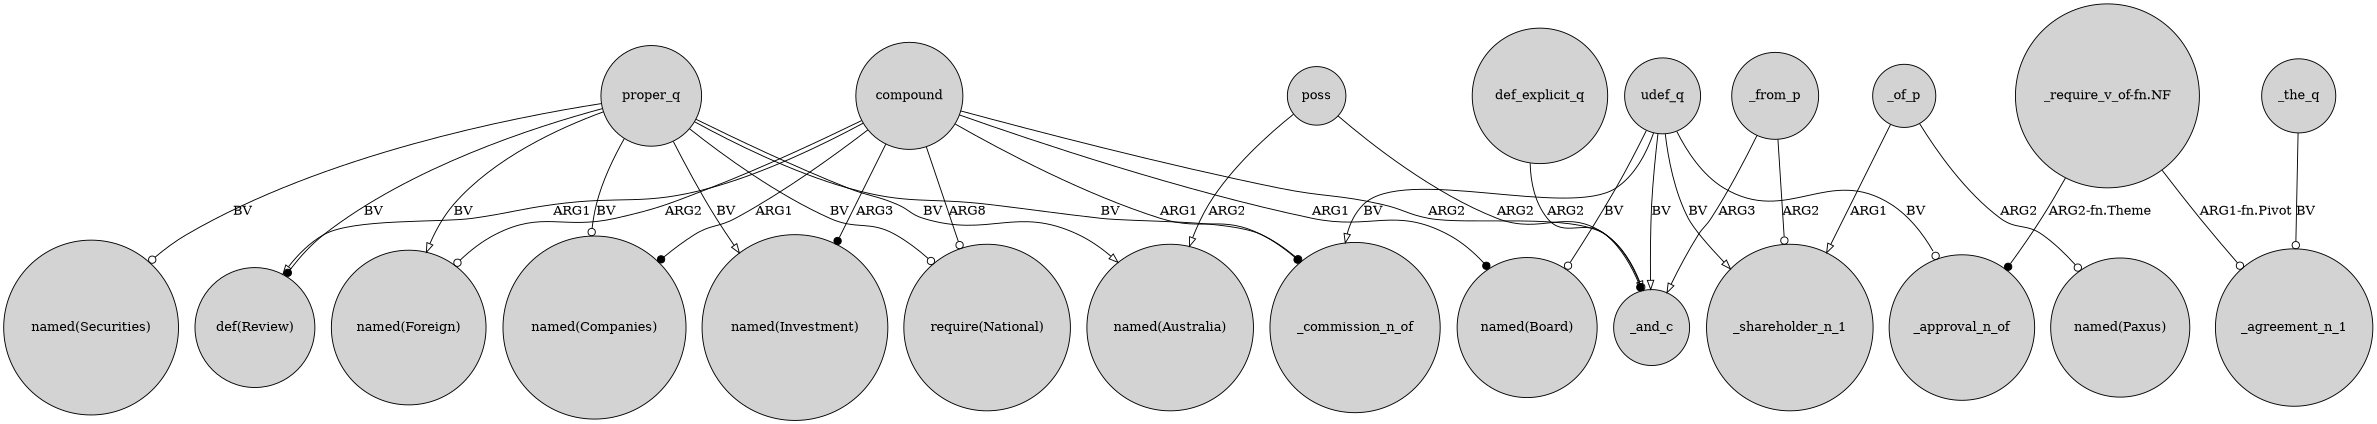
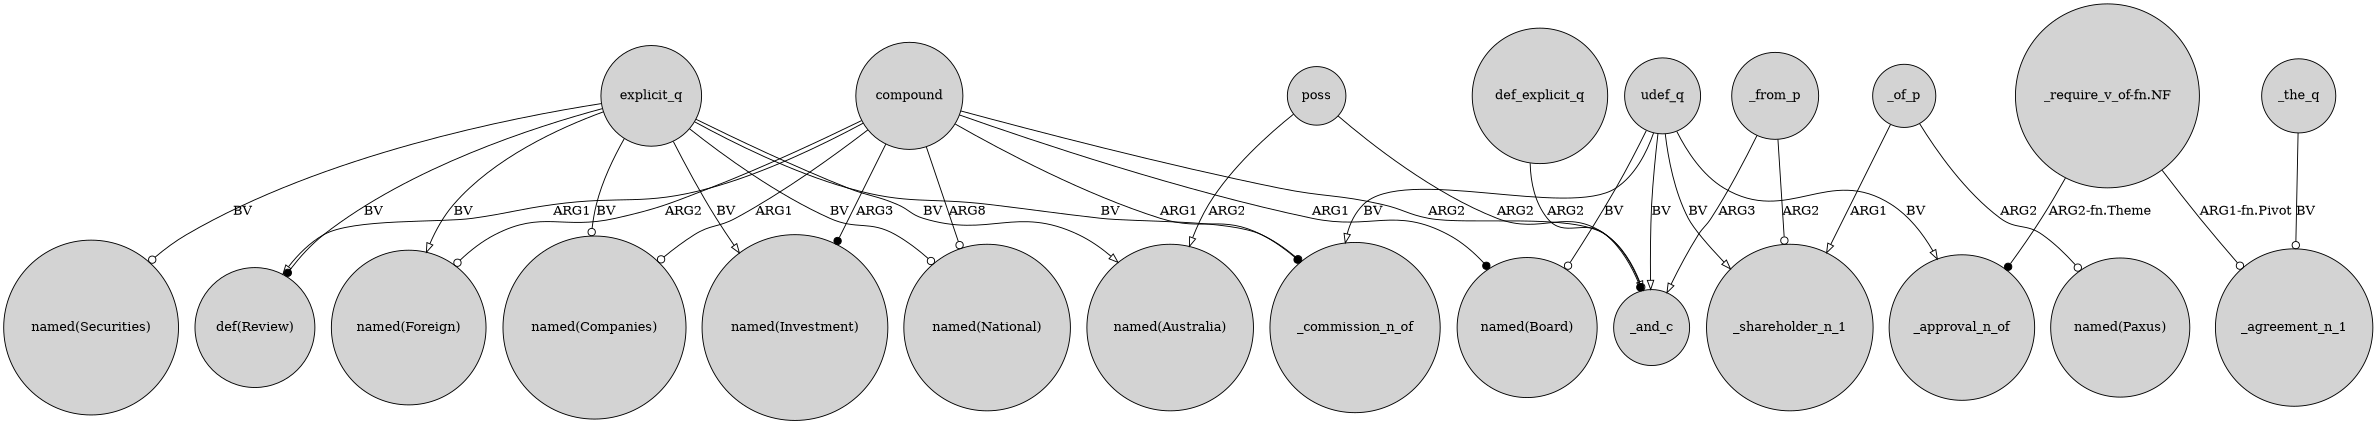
node "proper_q": label "proper_q" -> "explicit_q"
edge "udef_q" -> "_approval_n_of": arrowhead odot -> onormal
edge "compound" -> "named(Companies)": arrowhead dot -> odot
node "require(National)": label "require(National)" -> "named(National)"
